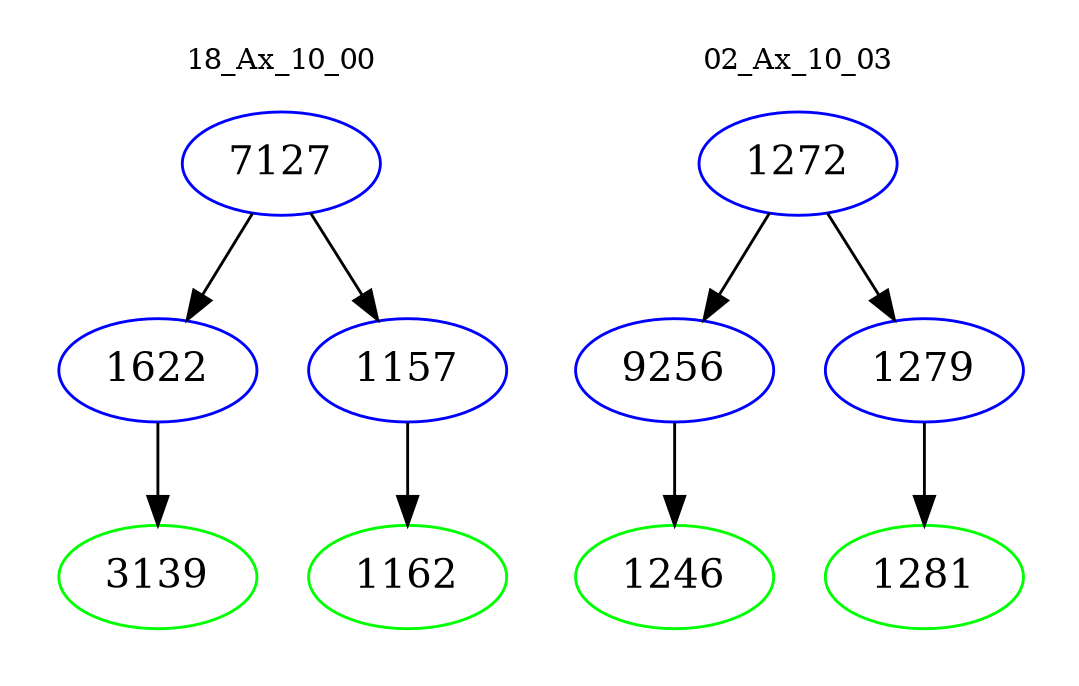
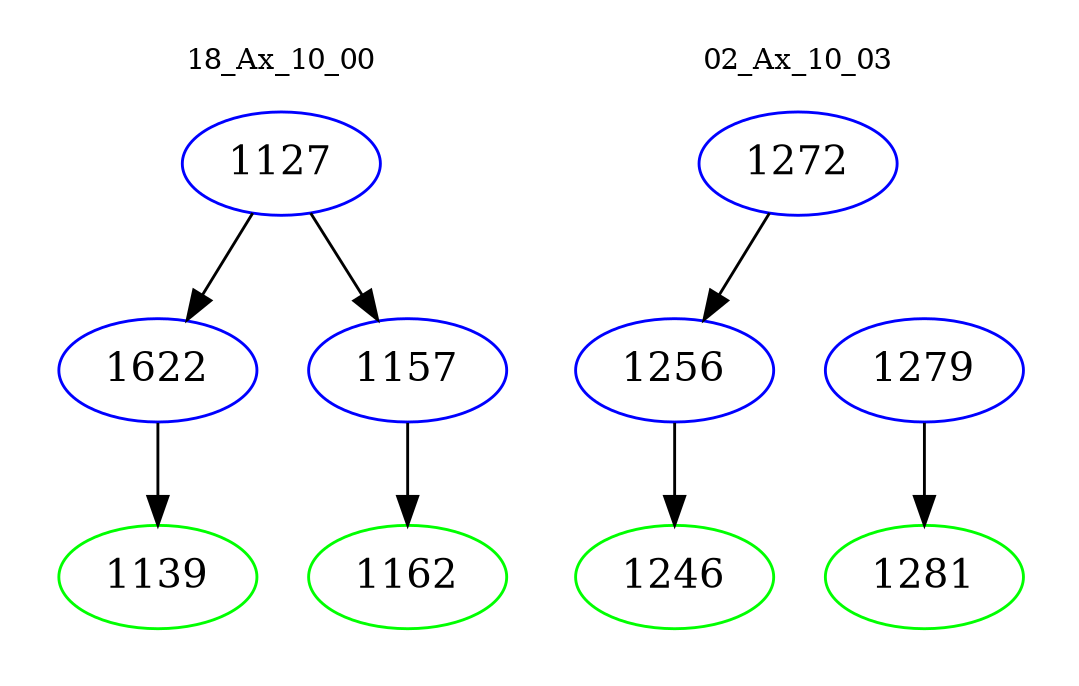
node "7127": label "7127" -> "1127"
edge "1272" -> "1279": removed
node "9256": label "9256" -> "1256"
node "3139": label "3139" -> "1139"
